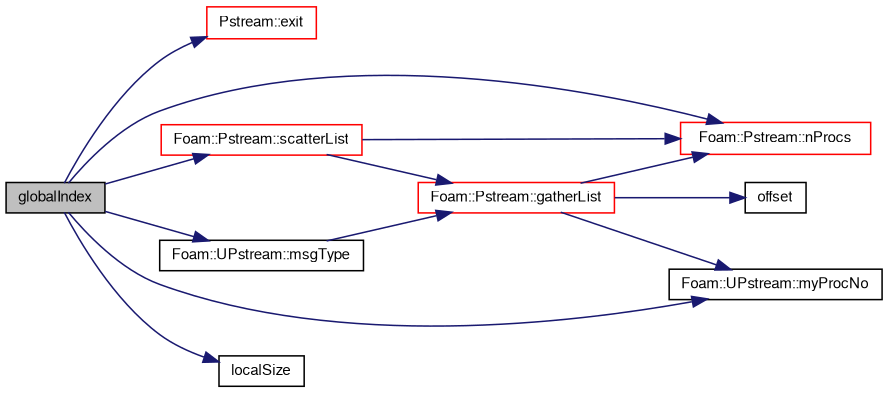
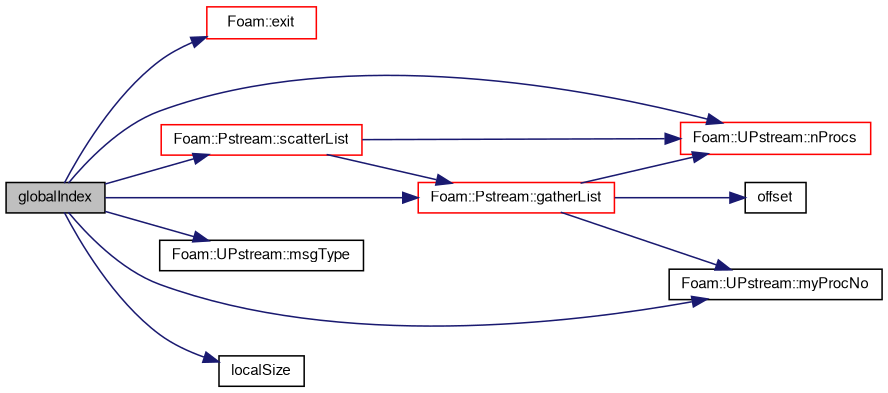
node "Pstream::exit": label "Pstream::exit" -> "Foam::exit"
node "Foam::Pstream::nProcs": label "Foam::Pstream::nProcs" -> "Foam::UPstream::nProcs"
edge "Foam::UPstream::msgType" -> "Foam::Pstream::gatherList": now "globalIndex" -> "Foam::Pstream::gatherList"
